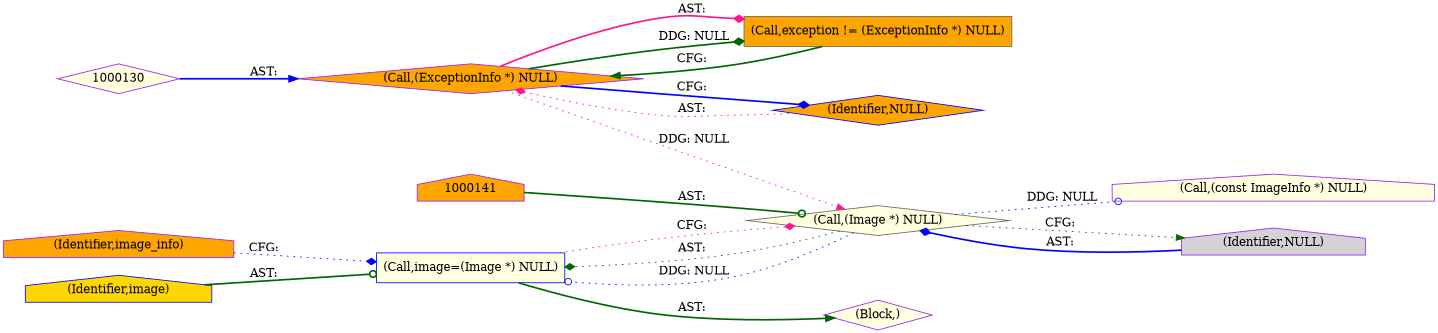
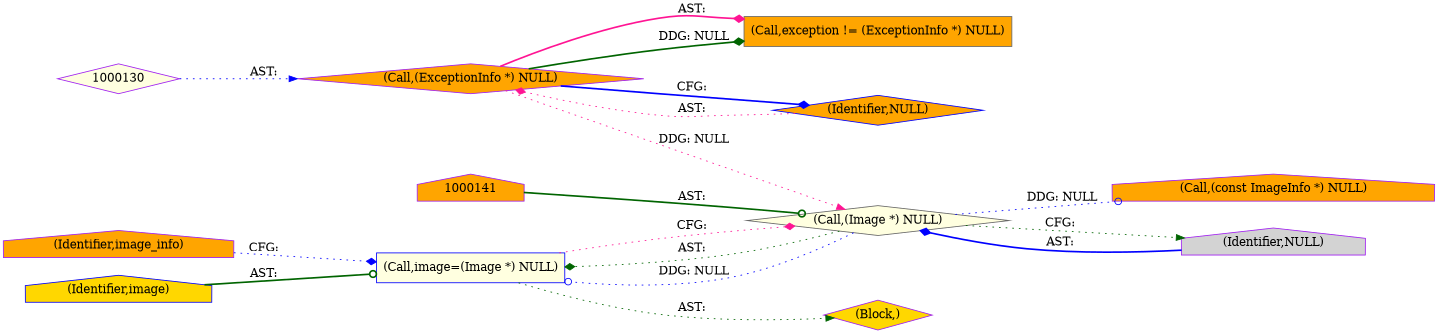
edge "(Call,exception != (ExceptionInfo *) NULL)" -> "(Call,(ExceptionInfo *) NULL)": removed, label "CFG:"
edge "1000130" -> "(Call,(ExceptionInfo *) NULL)": style bold -> dotted
node "(Call,(const ImageInfo *) NULL)": fillcolor lightyellow -> orange
node "(Block,)": fillcolor lightyellow -> gold
edge "(Call,image=(Image *) NULL)" -> "(Block,)": style bold -> dotted
